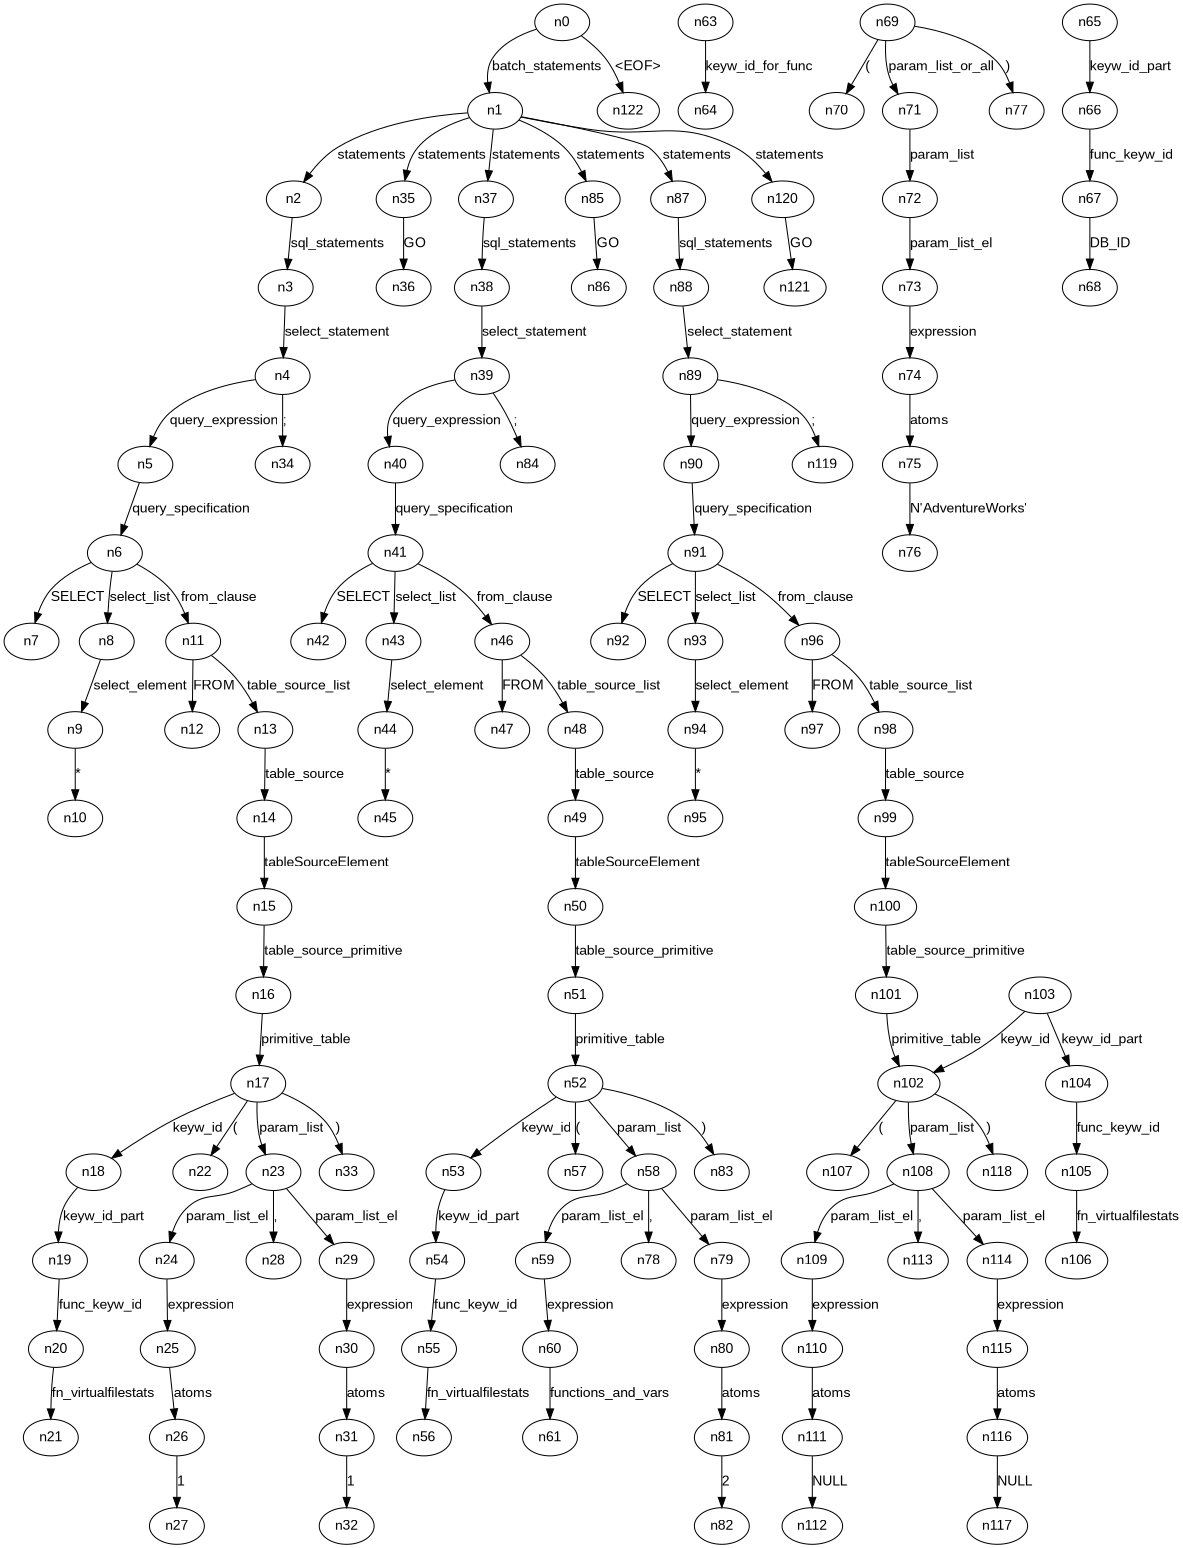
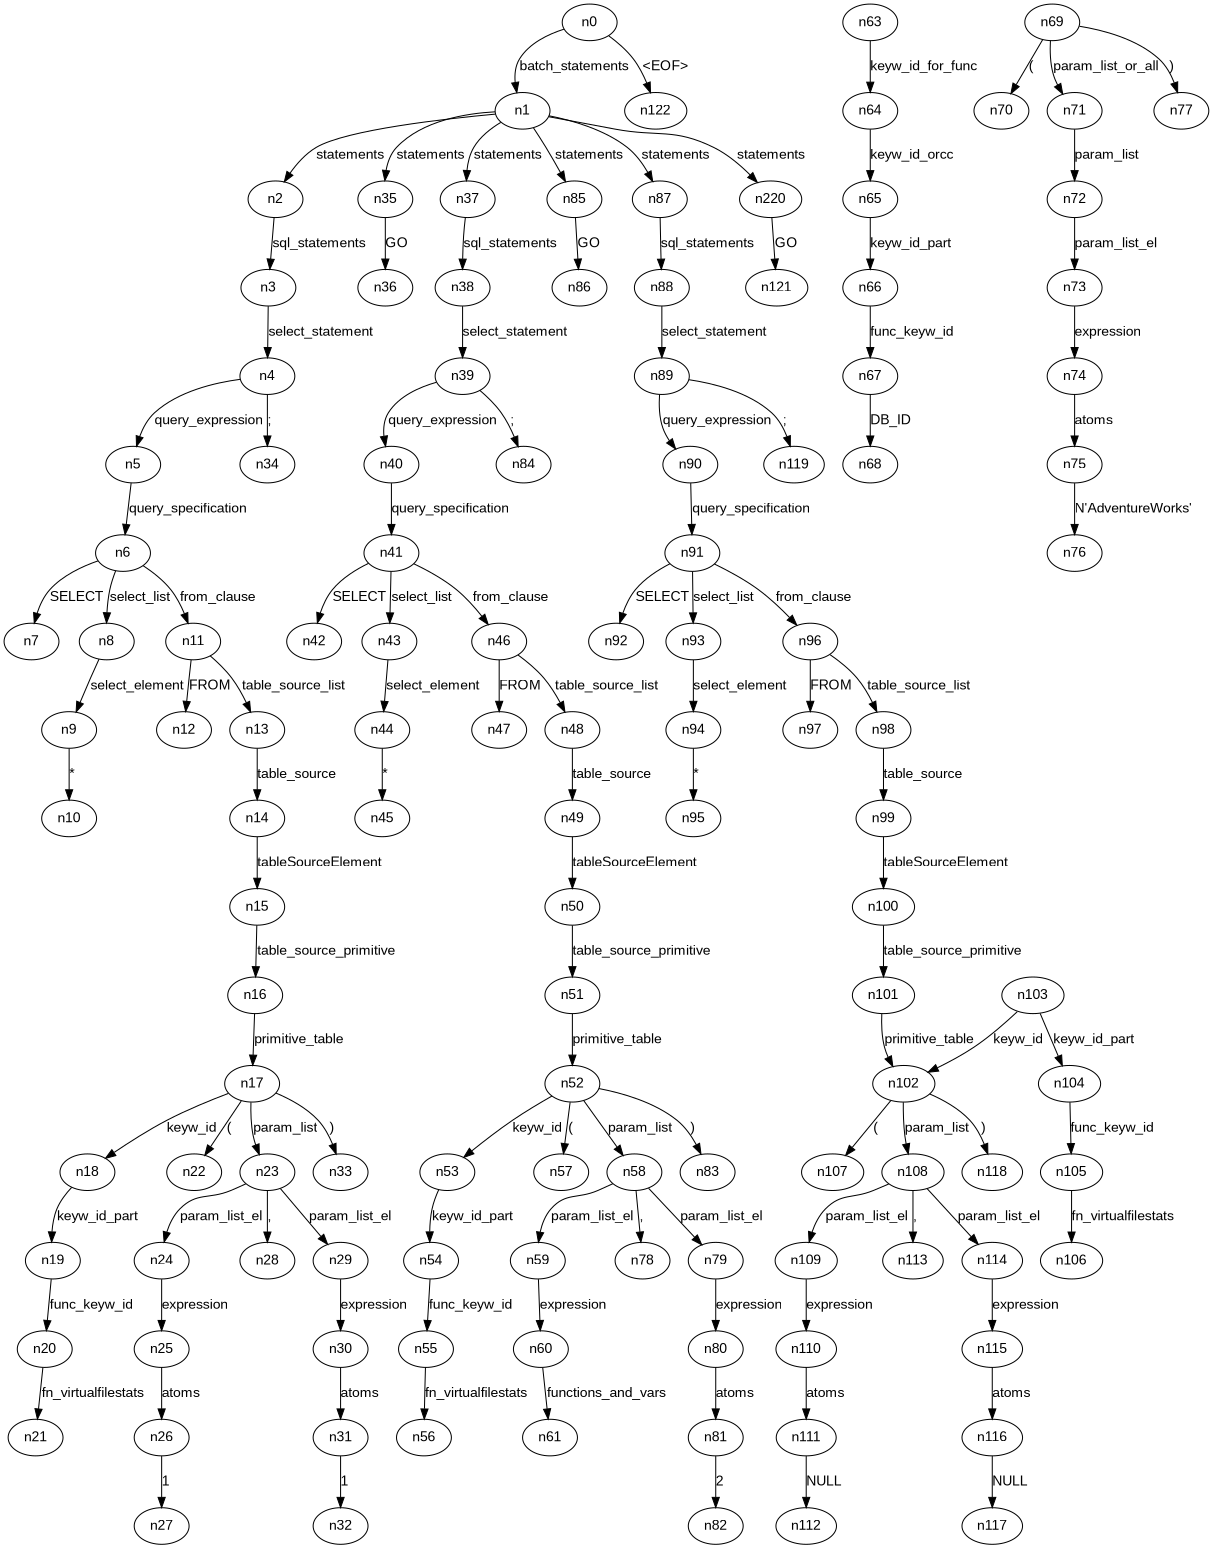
edge "n64" -> "n65": added, label "keyw_id_orcc"
node "n120": label "n120" -> "n220"
